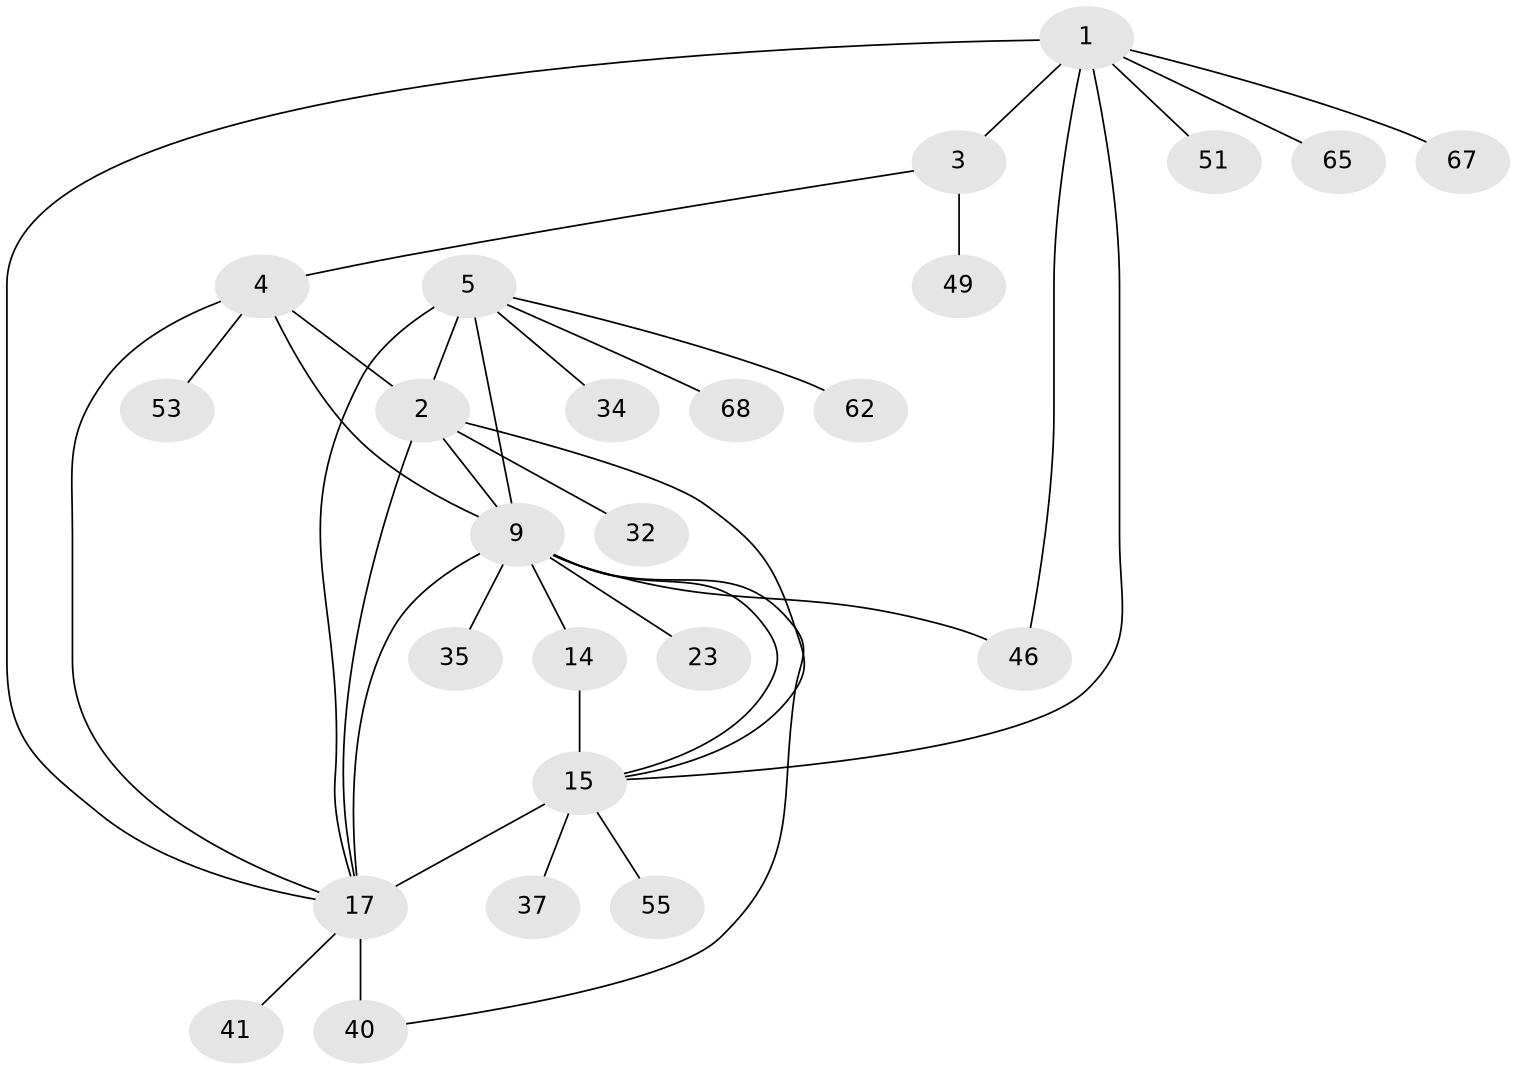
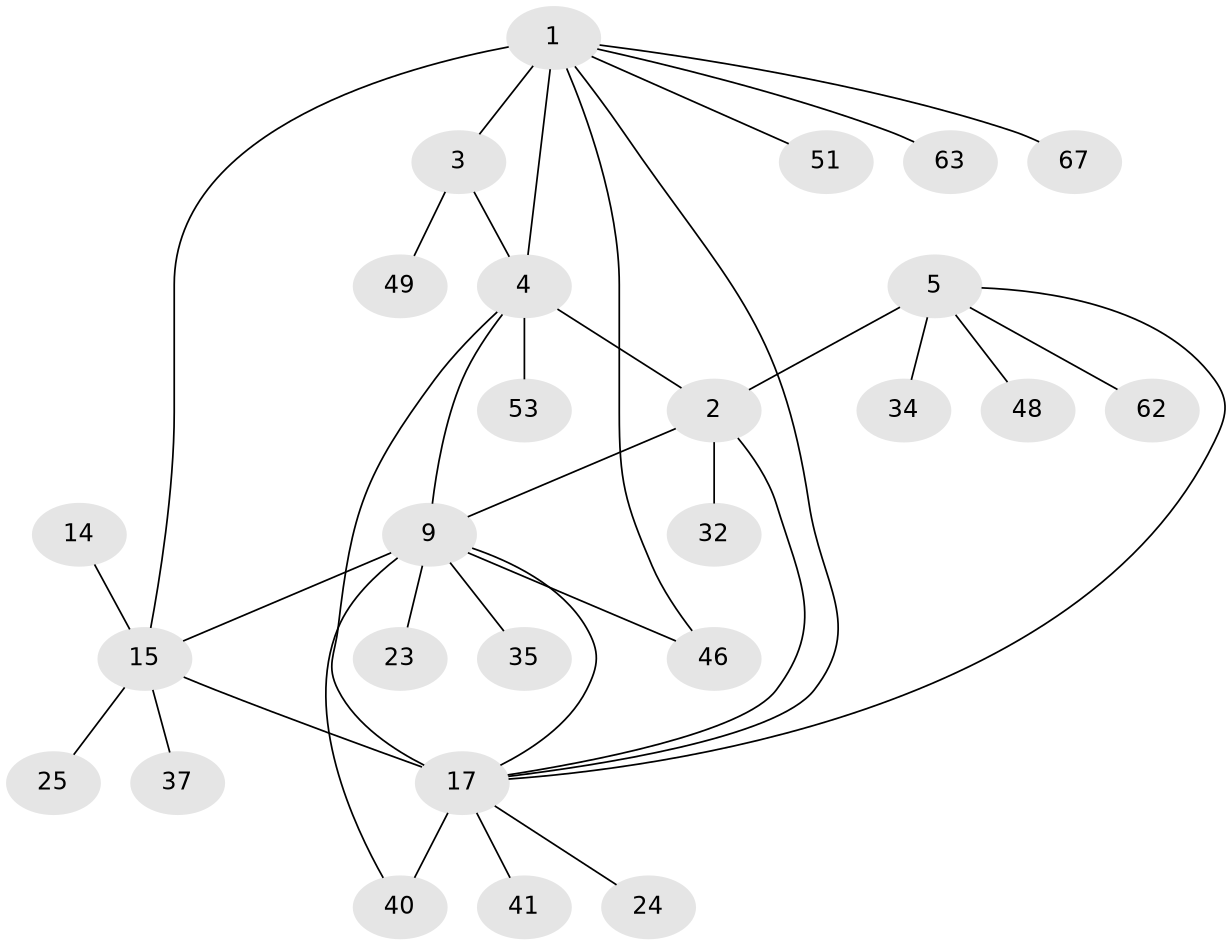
edge "1" -- "4": added
node "65": label "65" -> "63"
edge "5" -- "9": removed
node "68": label "68" -> "48"
edge "2" -- "15": removed
edge "9" -- "14": removed
node "24": added
node "55": label "55" -> "25"
